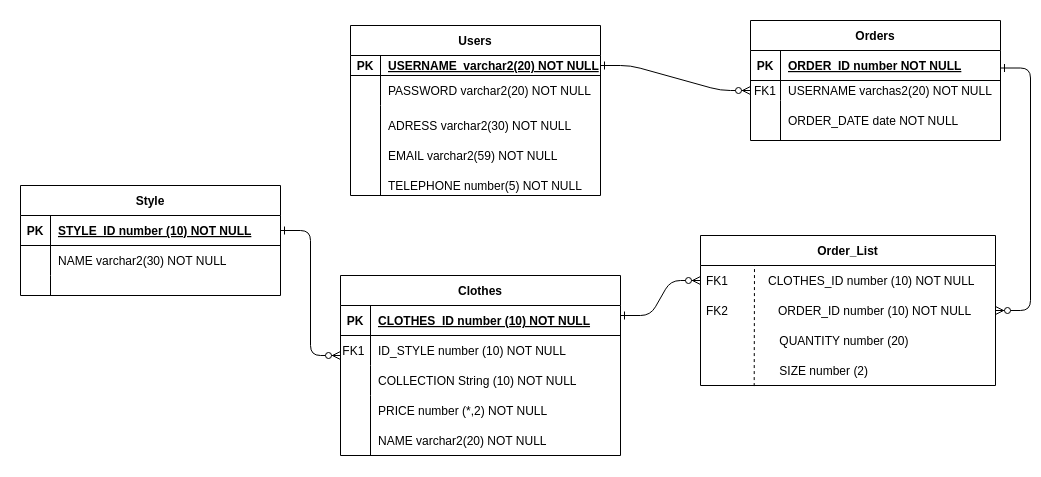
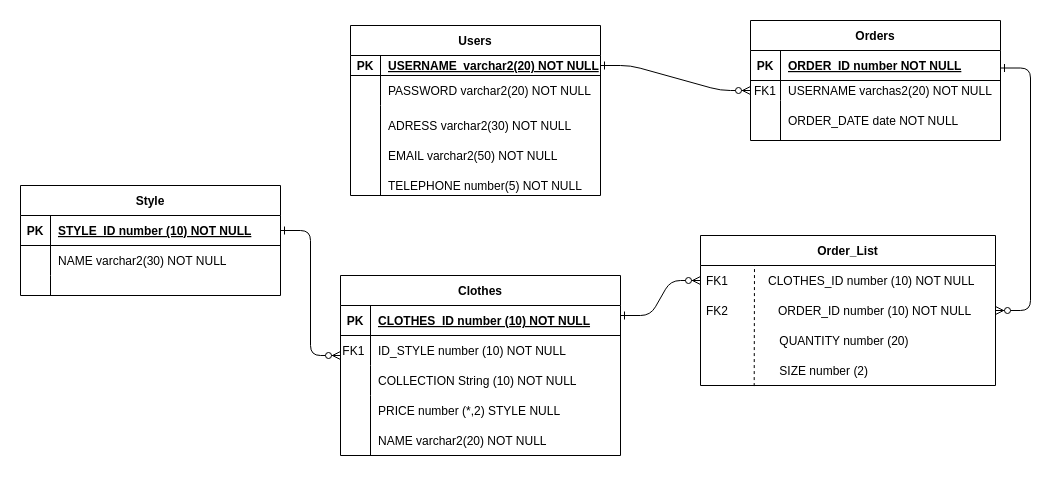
node "EMAIL varchar2(59) NOT NULL": label "EMAIL varchar2(59) NOT NULL" -> "EMAIL varchar2(50) NOT NULL"
node "PRICE number (*,2) NOT NULL": label "PRICE number (*,2) NOT NULL" -> "PRICE number (*,2) STYLE NULL"
